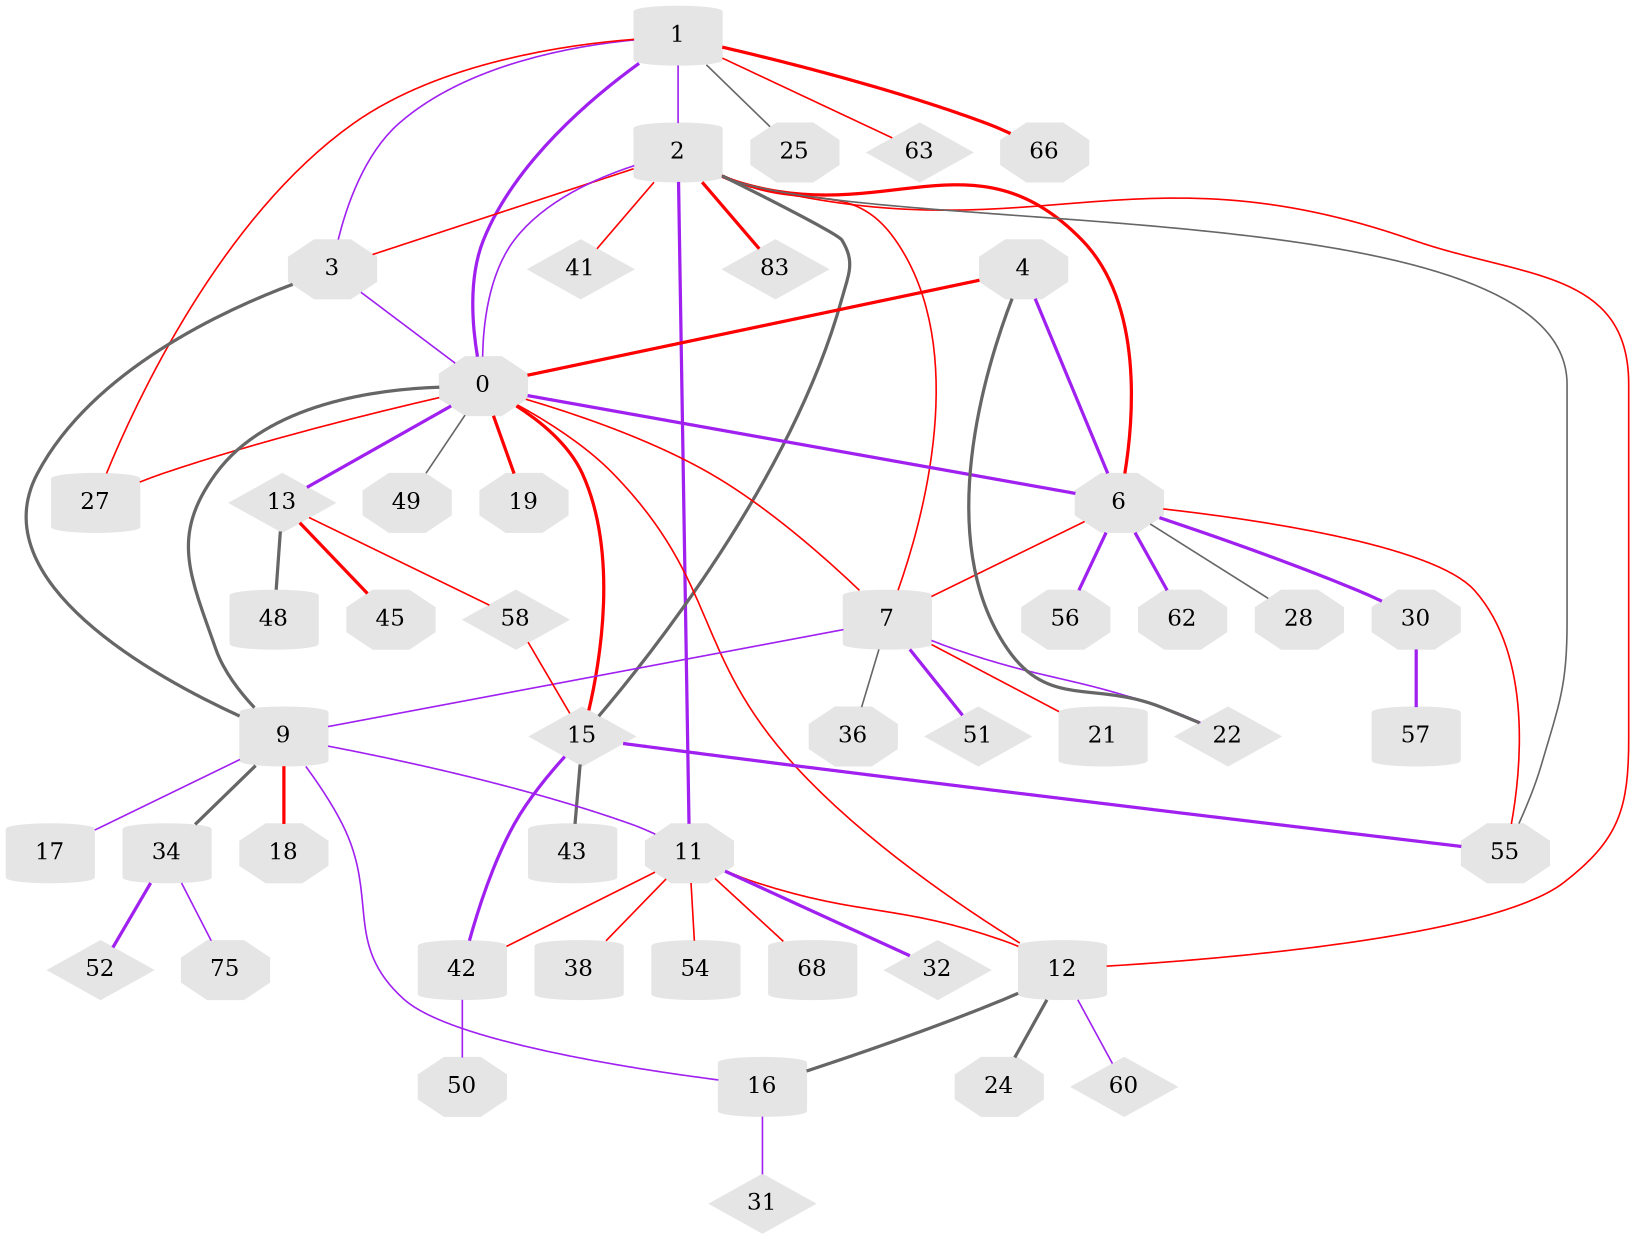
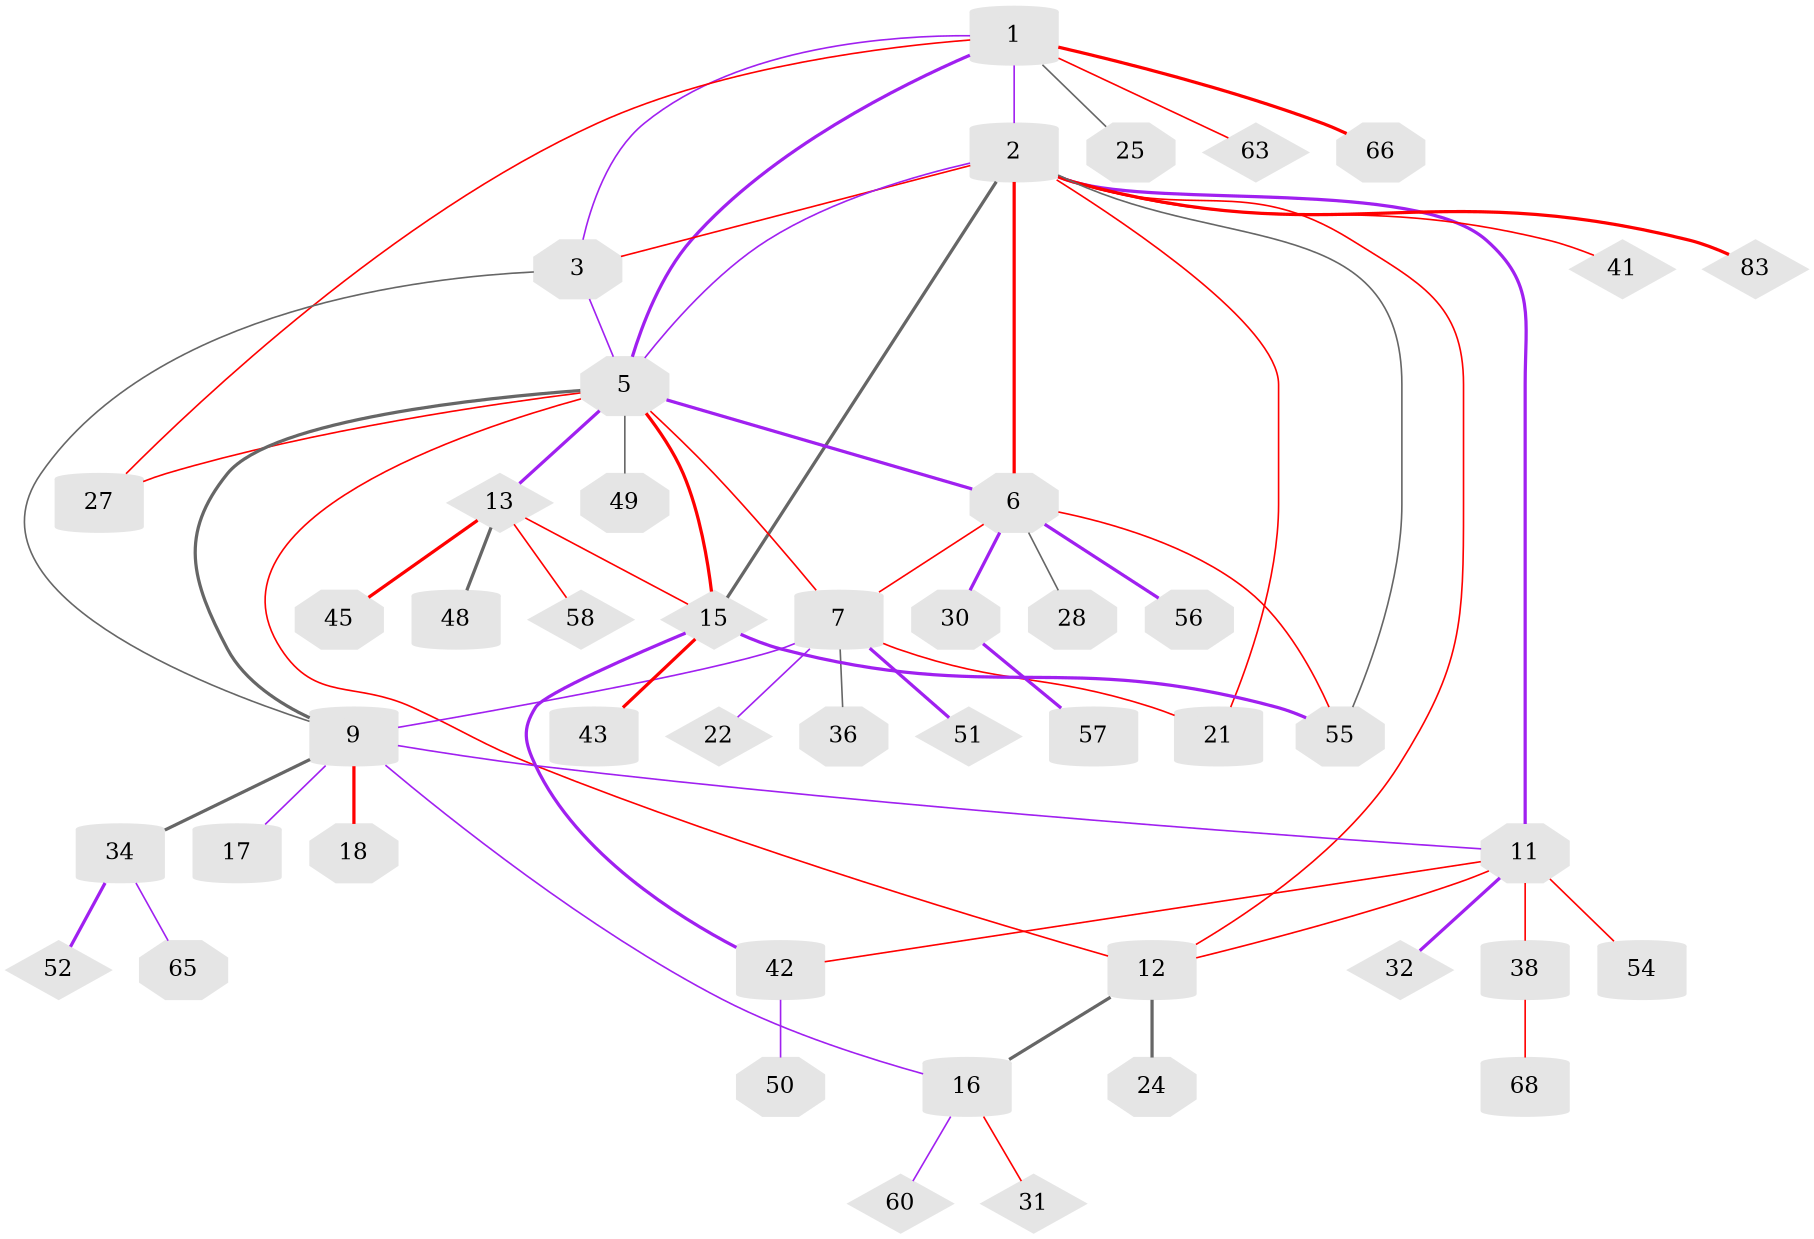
node "4": removed
edge "2" -- "7": now "2" -- "21"
node "0": label "0" -> "5"
edge "3" -- "9": style bold -> solid
node "19": removed
node "62": removed
edge "58" -- "15": now "13" -- "15"
edge "15" -- "43": color gray40 -> red
edge "11" -- "68": now "38" -- "68"
node "75": label "75" -> "65"
edge "12" -- "60": now "16" -- "60"
edge "16" -- "31": color purple -> red
